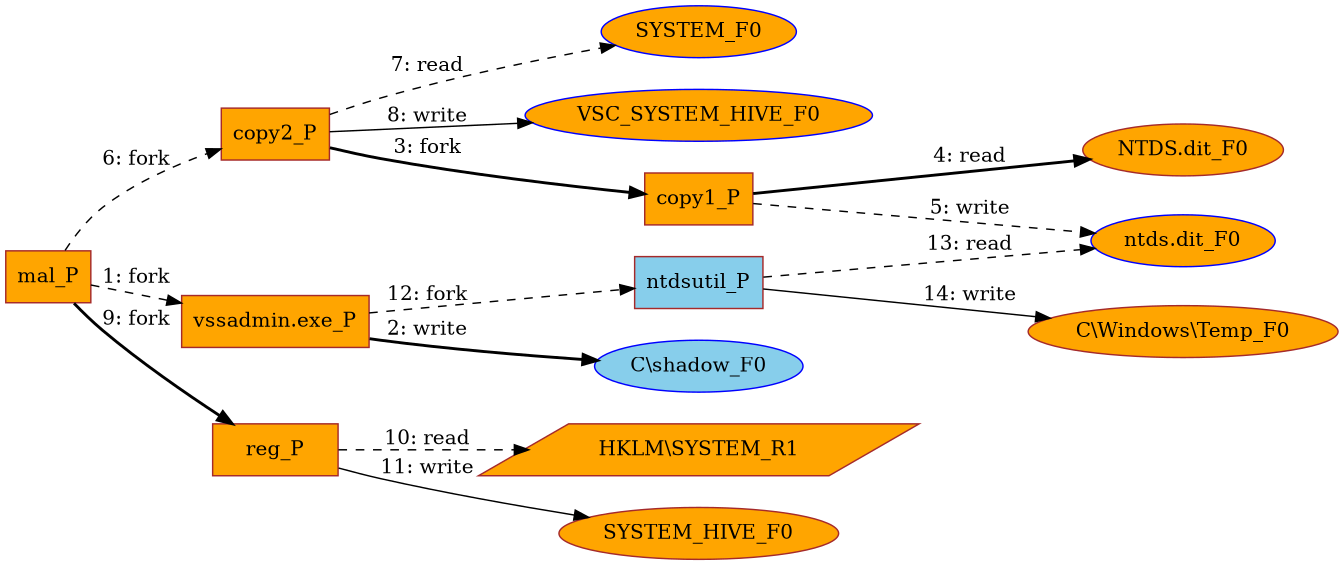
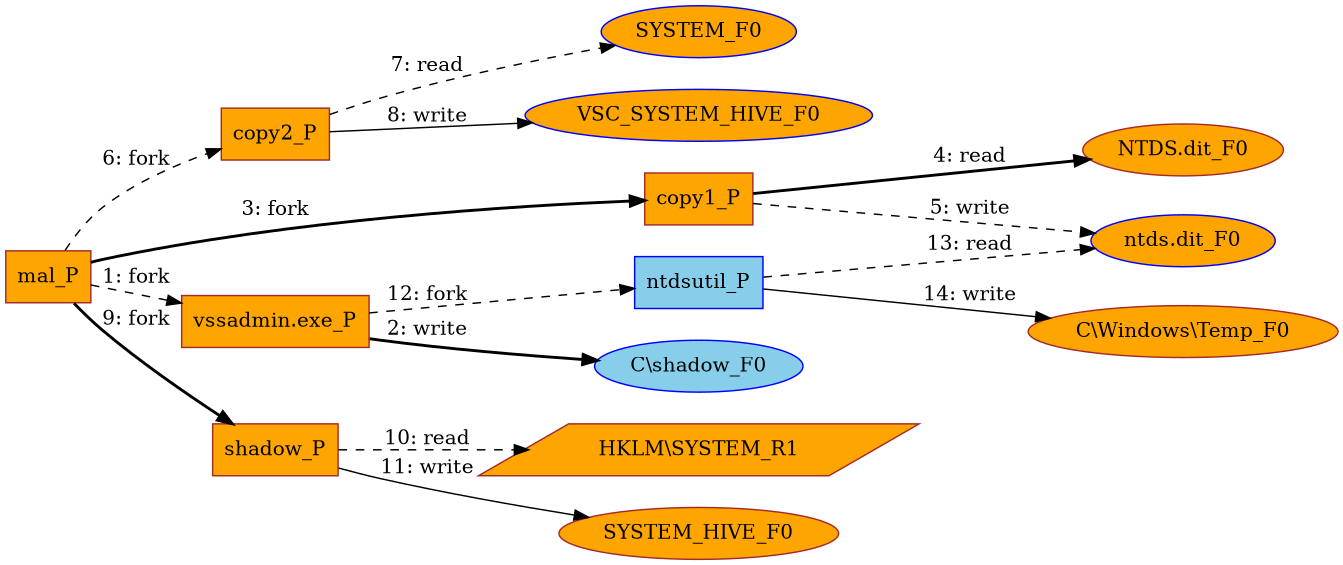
edge "copy2_P" -> "copy1_P": now "mal_P" -> "copy1_P"
node "ntdsutil_P": color brown -> blue
node "reg_P": label "reg_P" -> "shadow_P"
